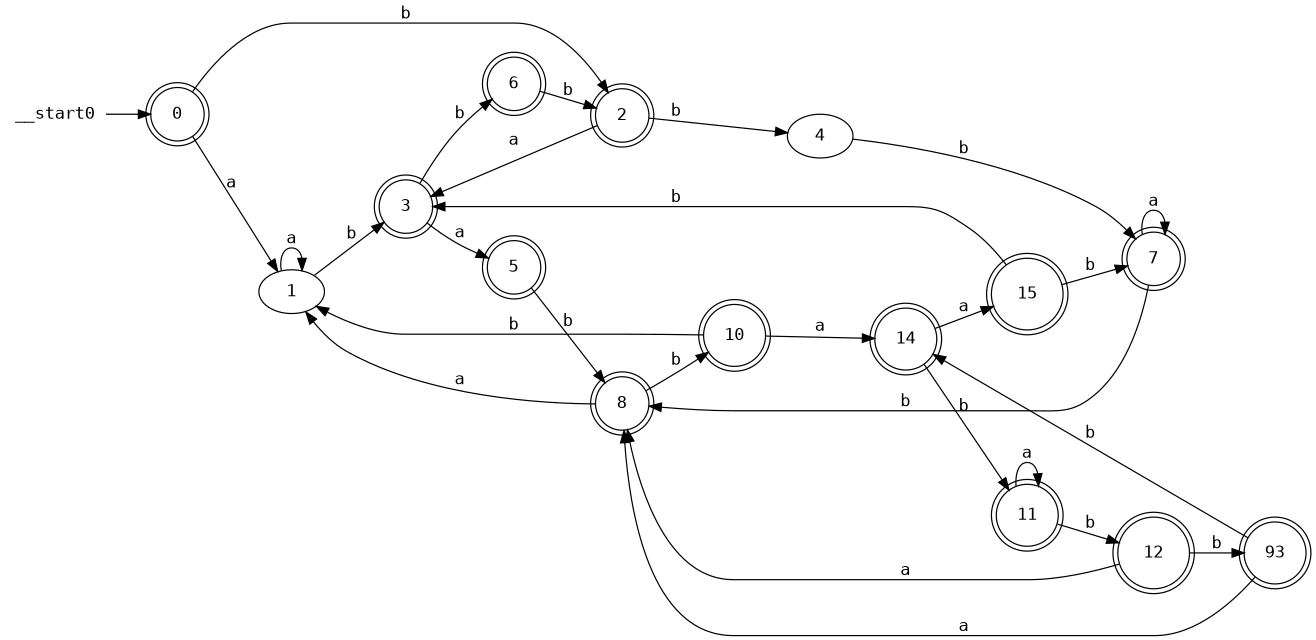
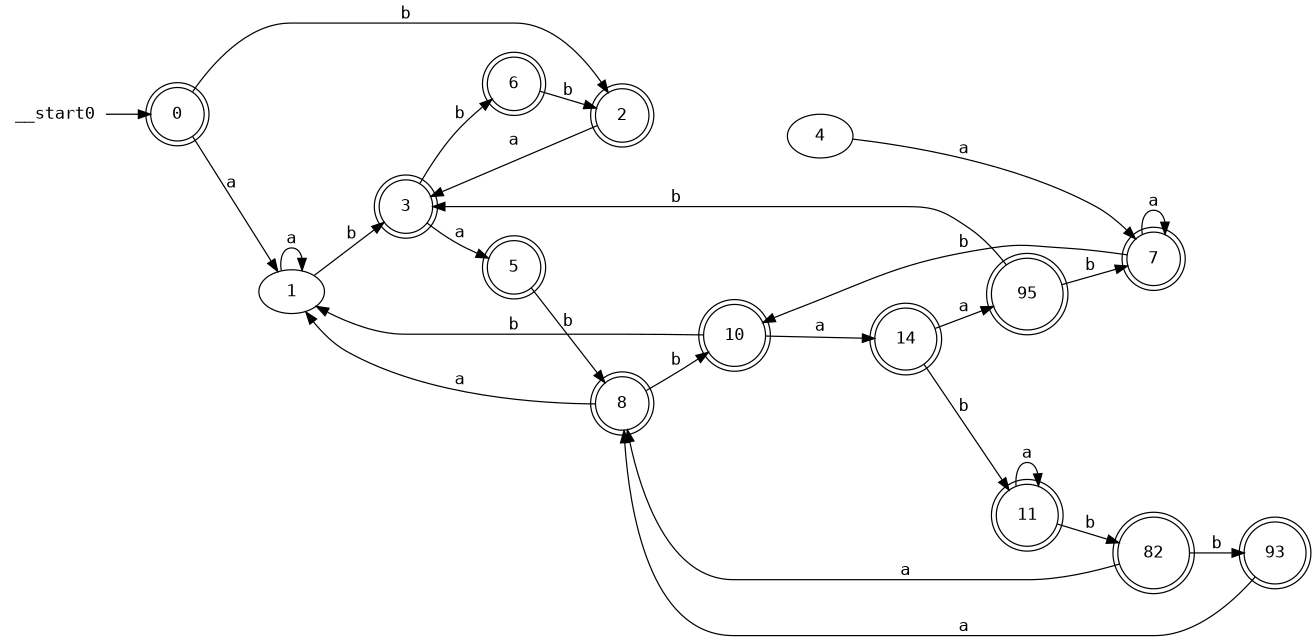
edge "2" -> "4": removed, label "b"
edge "4" -> "7": label "b" -> "a"
node "15": label "15" -> "95"
edge "7" -> "8": now "7" -> "10"
edge "93" -> "14": removed, label "b"
node "12": label "12" -> "82"
